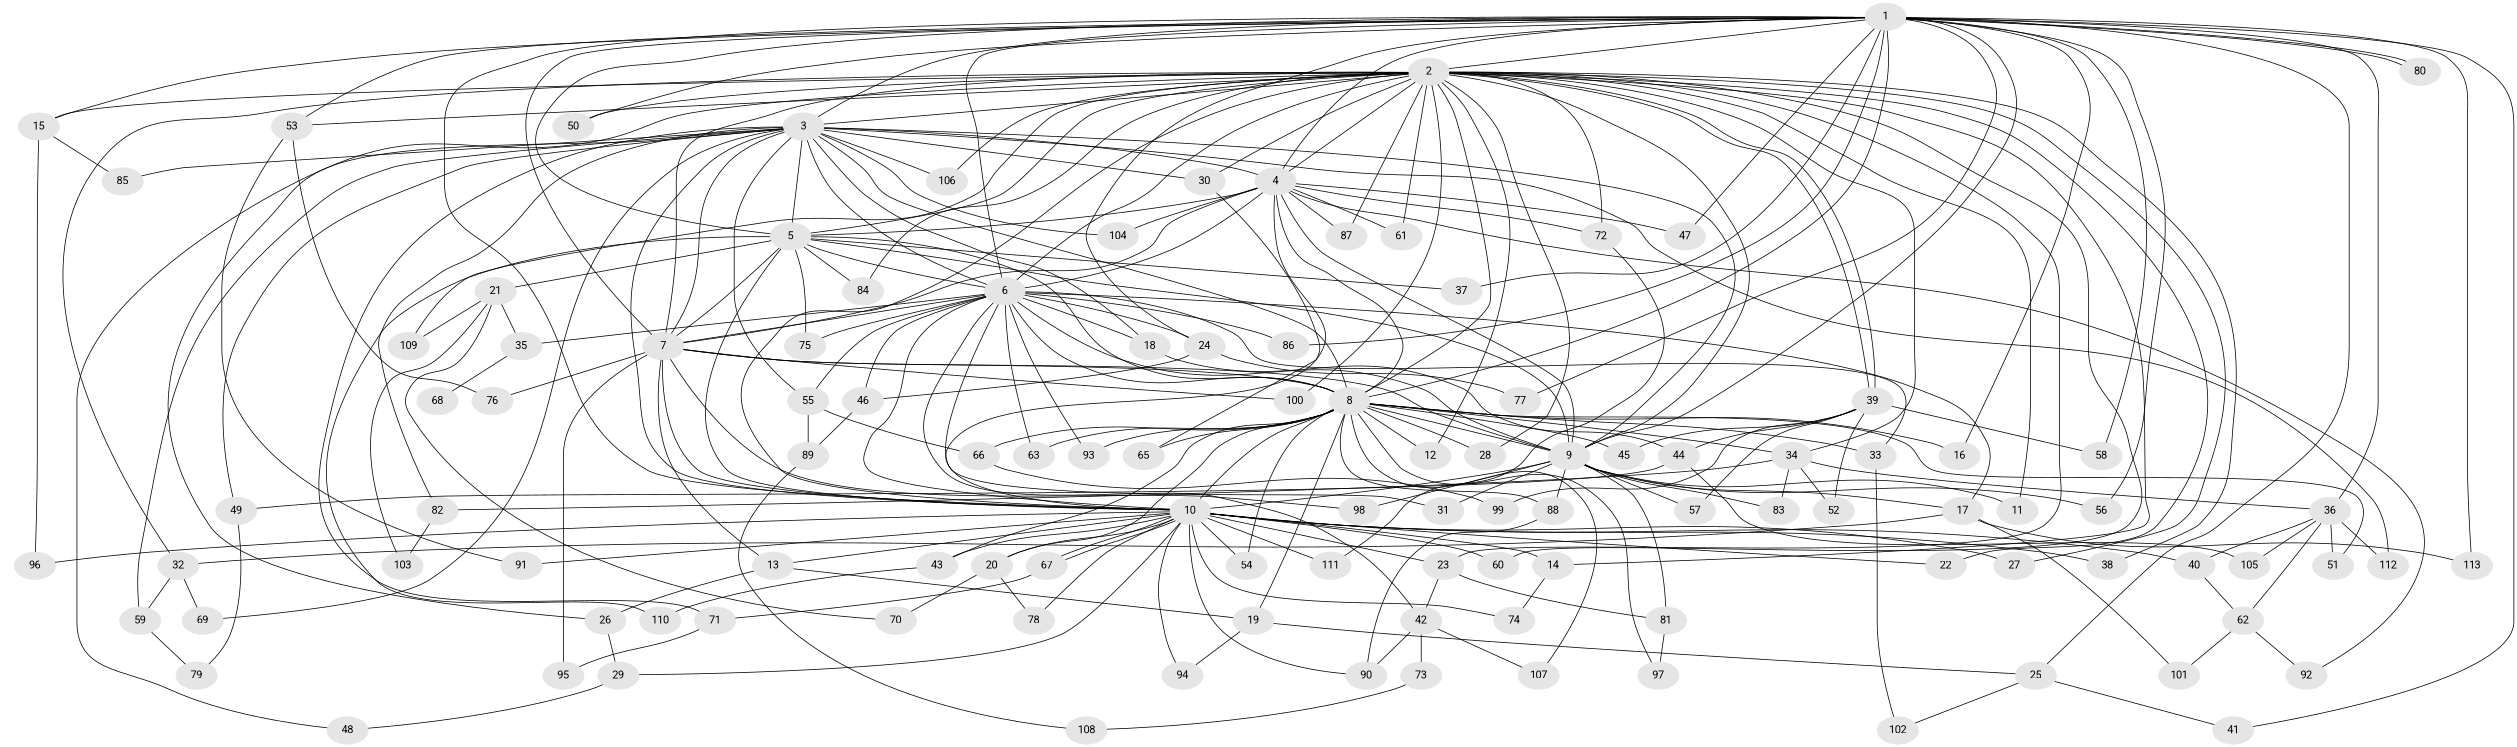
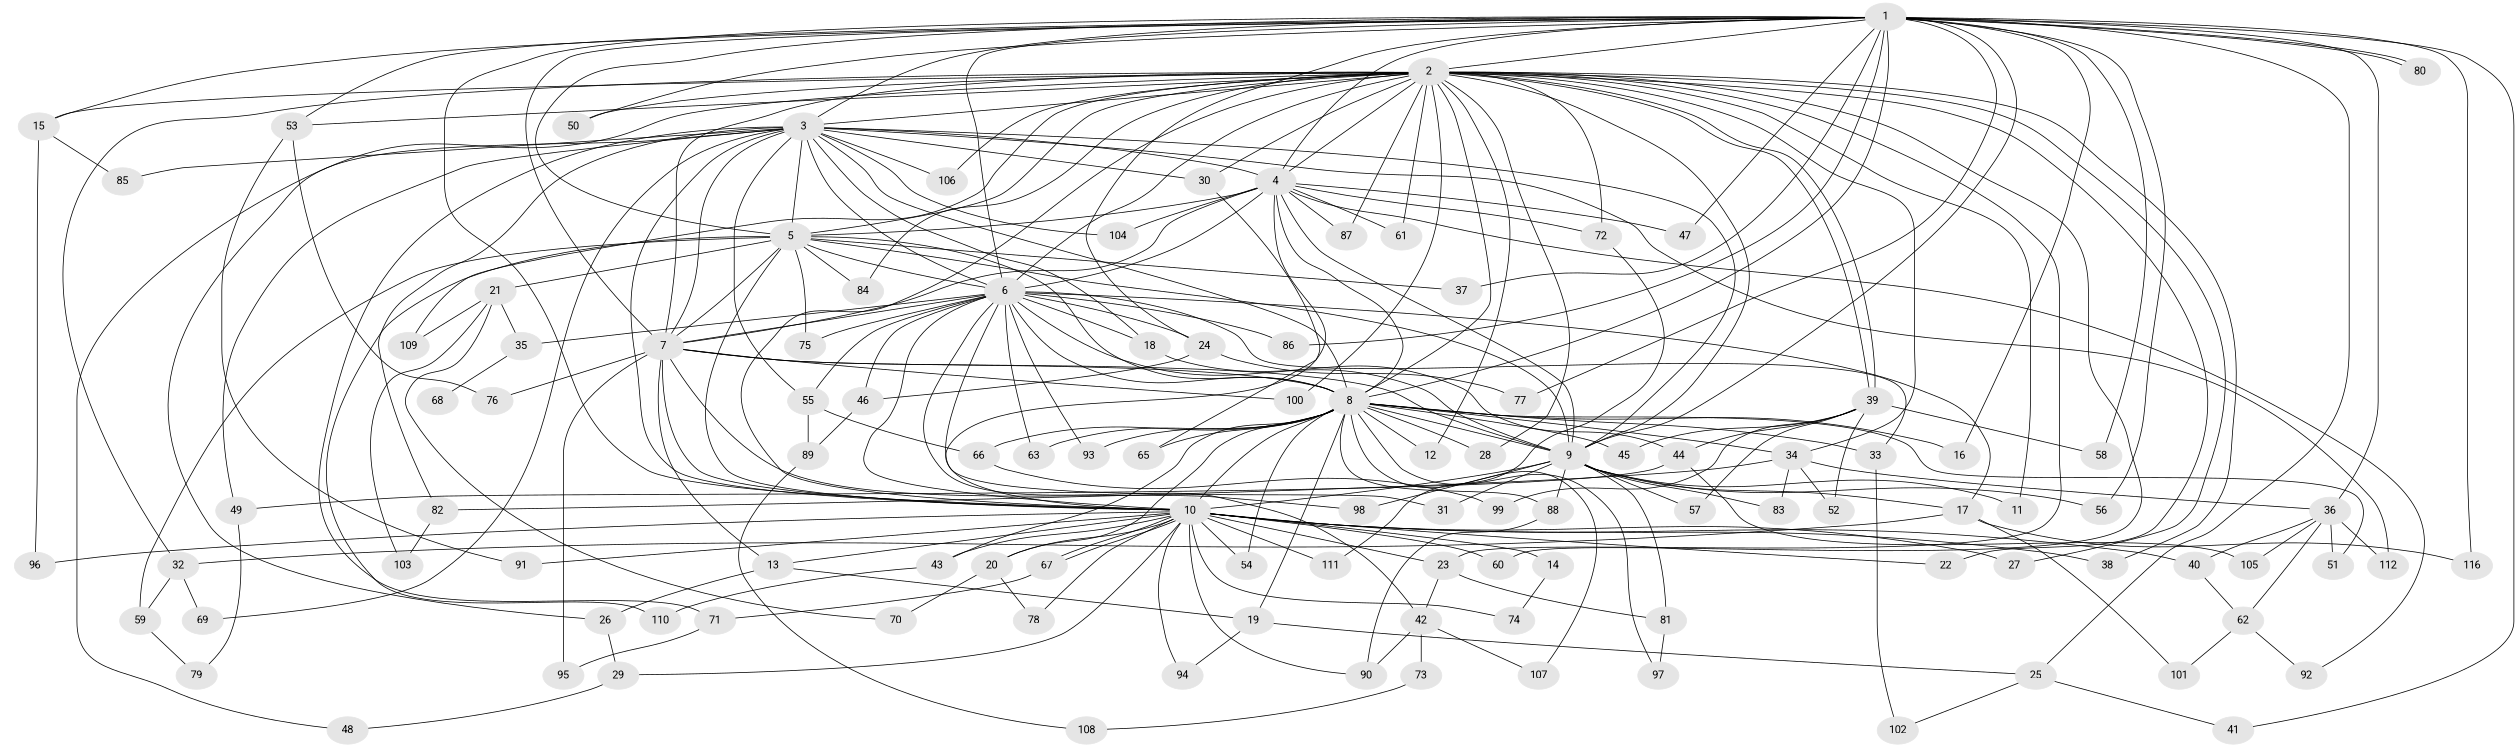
edge "3" -- "59": now "5" -- "59"
edge "2" -- "14": removed
node "113": label "113" -> "116"
